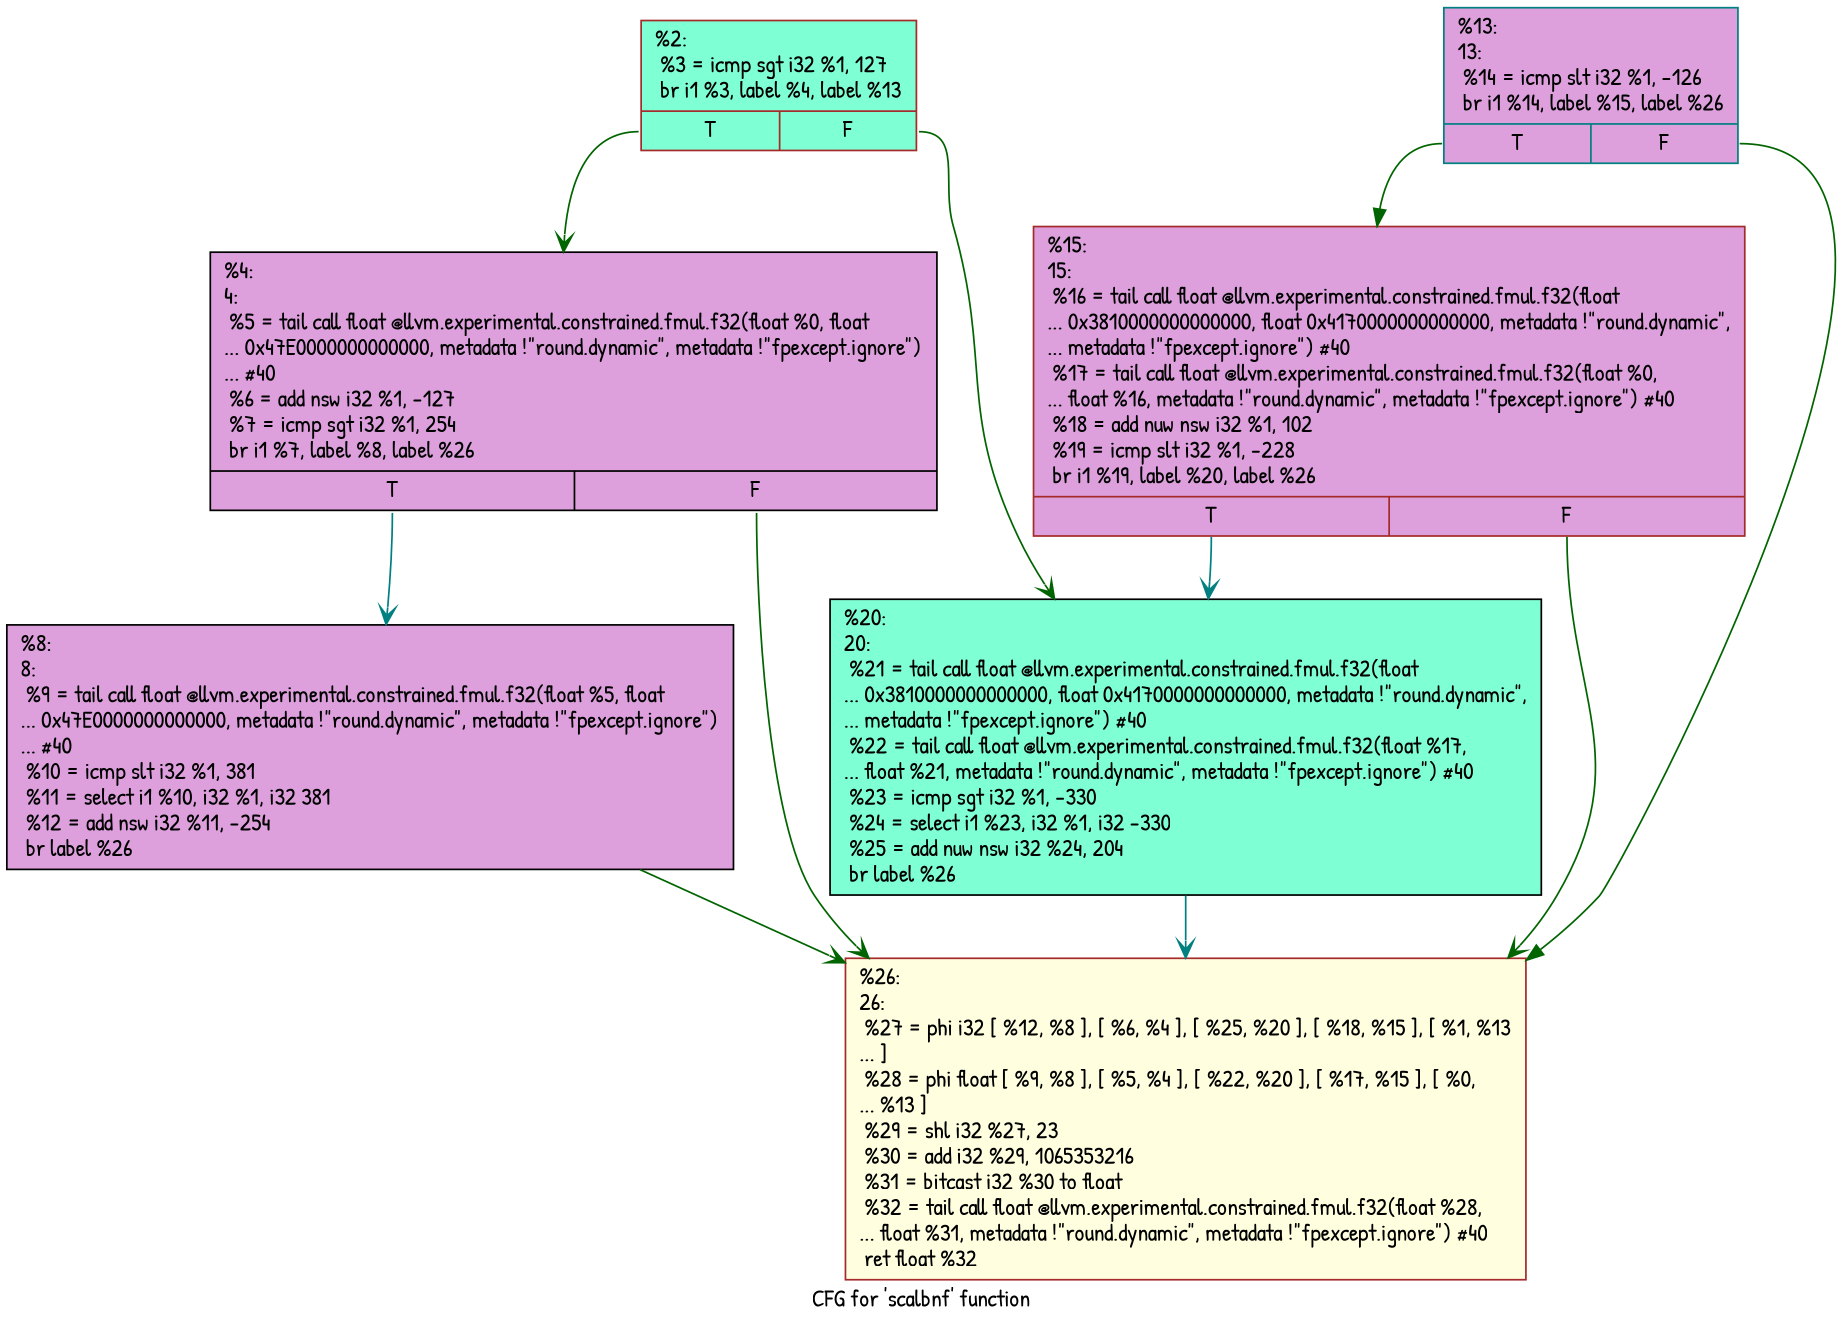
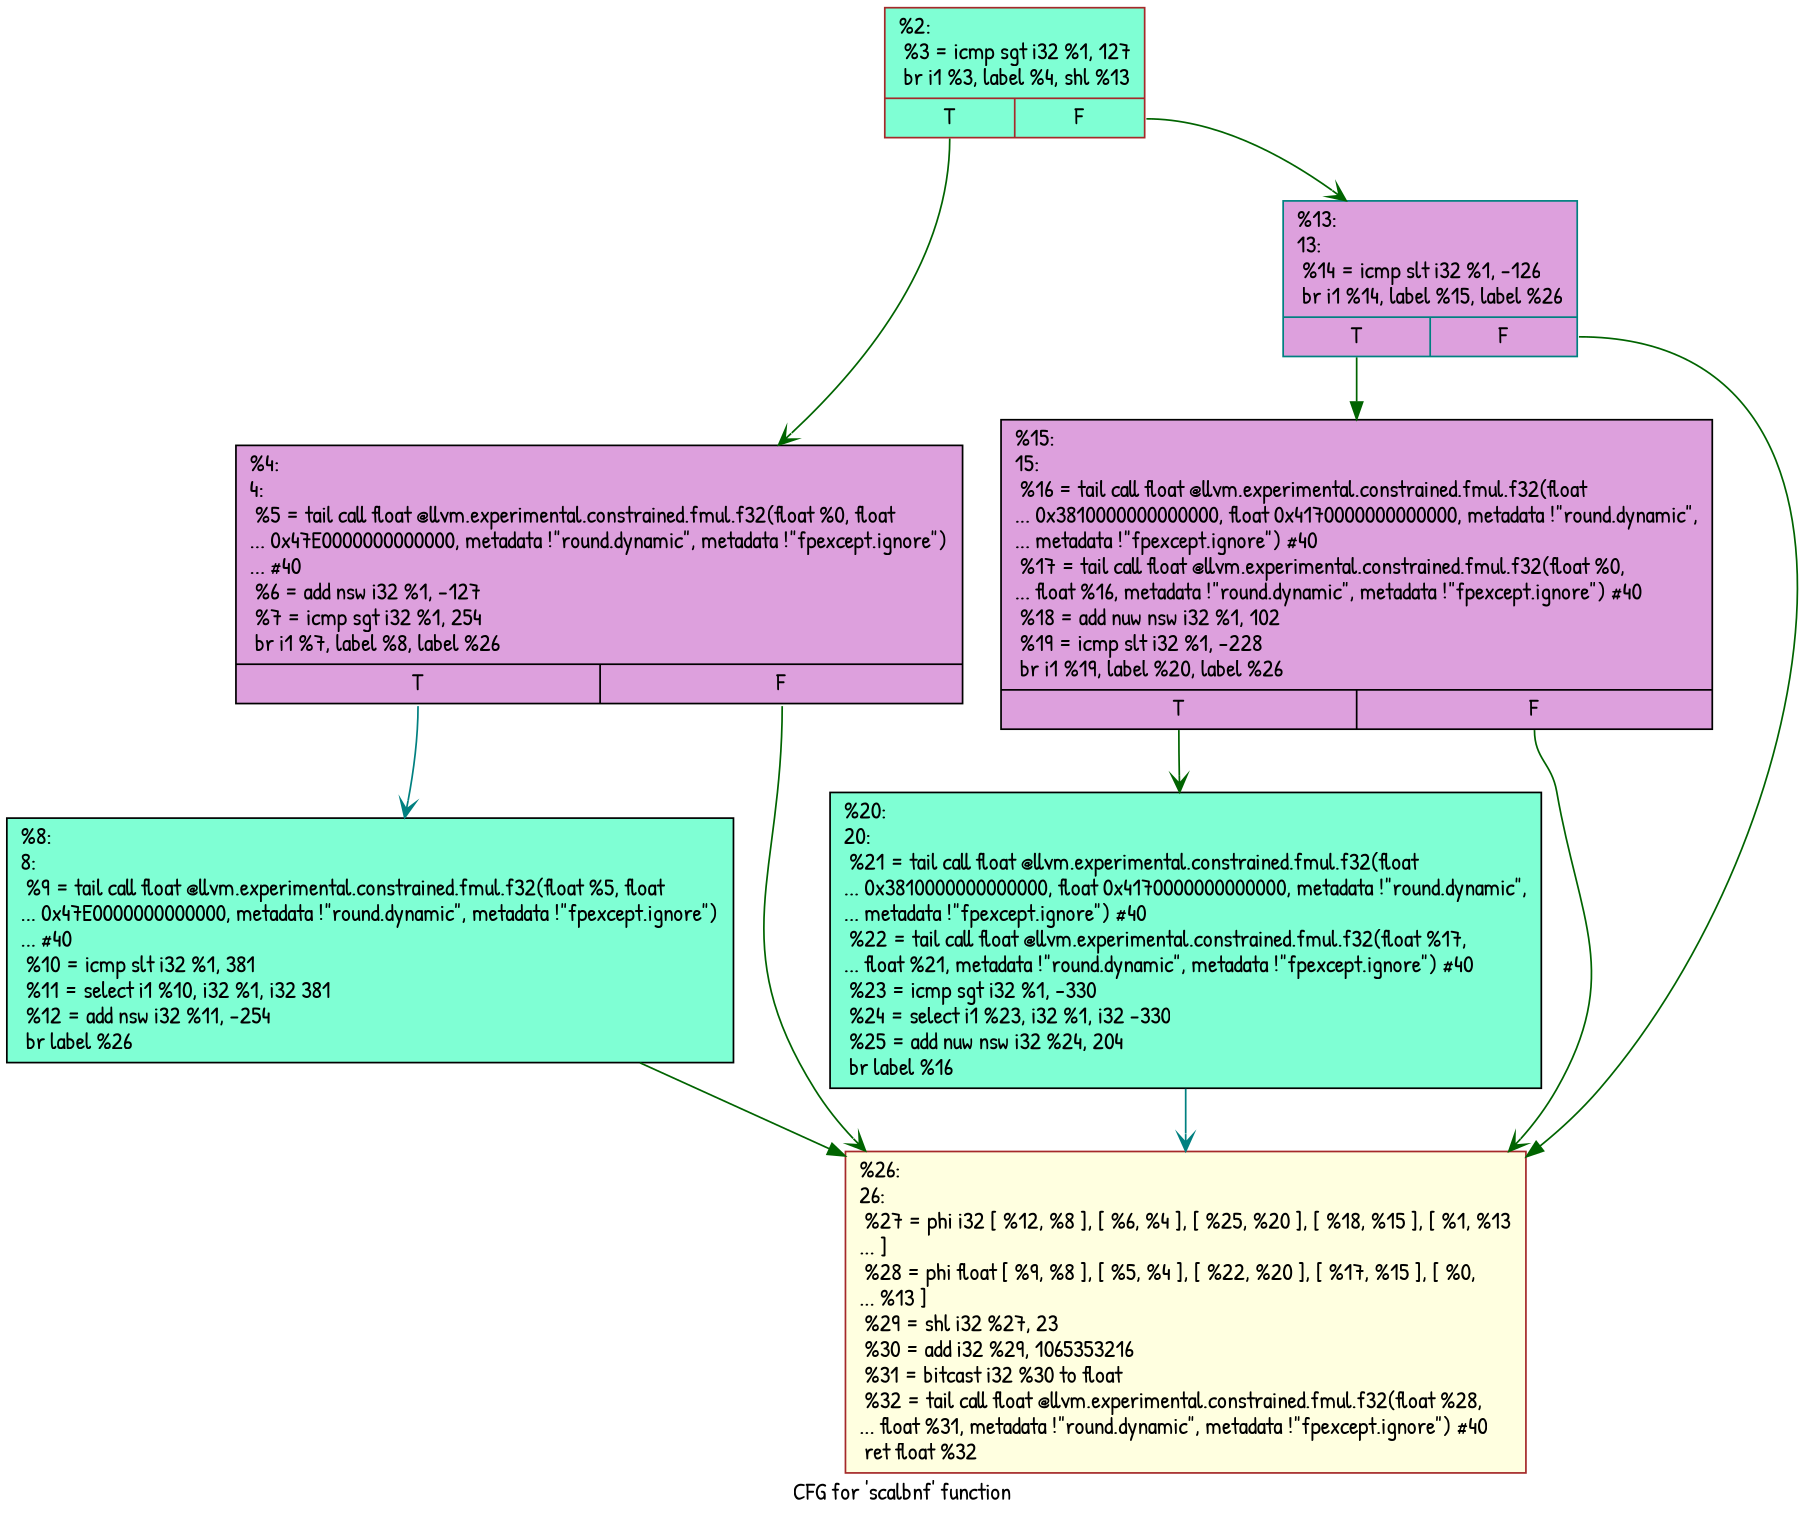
node "%2:": text "br i1 %3, label %4, label %13" -> "br i1 %3, label %4, shl %13"
edge "%2:" -> "%20:": now "%2:" -> "%13:"
node "%15:": color brown -> black
edge "%15:" -> "%20:": color teal -> darkgreen
node "%8:": fillcolor plum -> aquamarine
node "%20:": text "br label %26" -> "br label %16"
edge "%8:" -> "%26:": arrowhead vee -> normal
